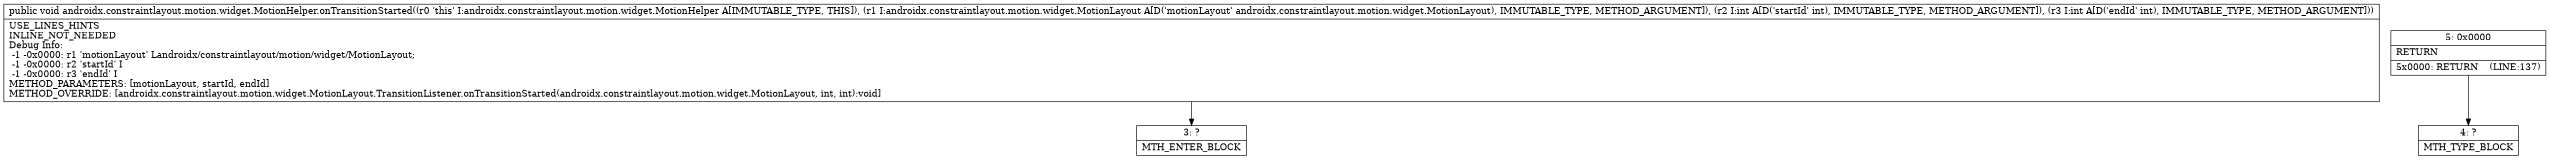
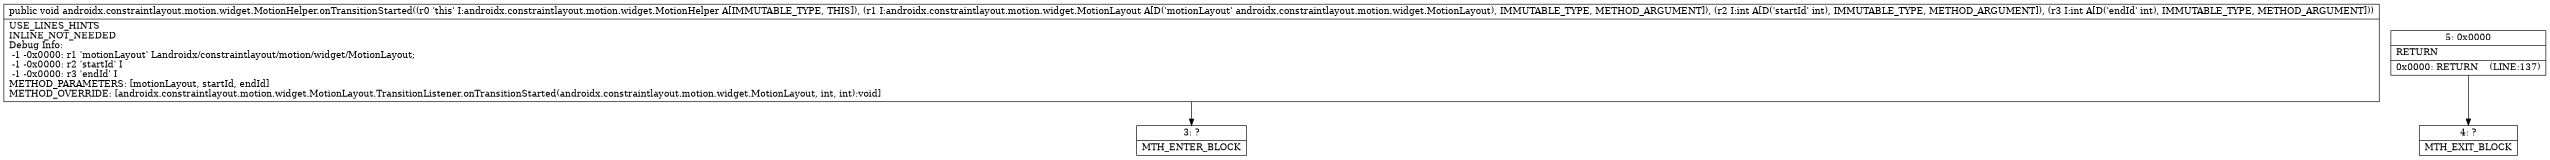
node "5: 0x0000": text "5x0000: RETURN    (LINE:137)" -> "0x0000: RETURN    (LINE:137)"
node "4: ?": text "MTH_TYPE_BLOCK" -> "MTH_EXIT_BLOCK"
